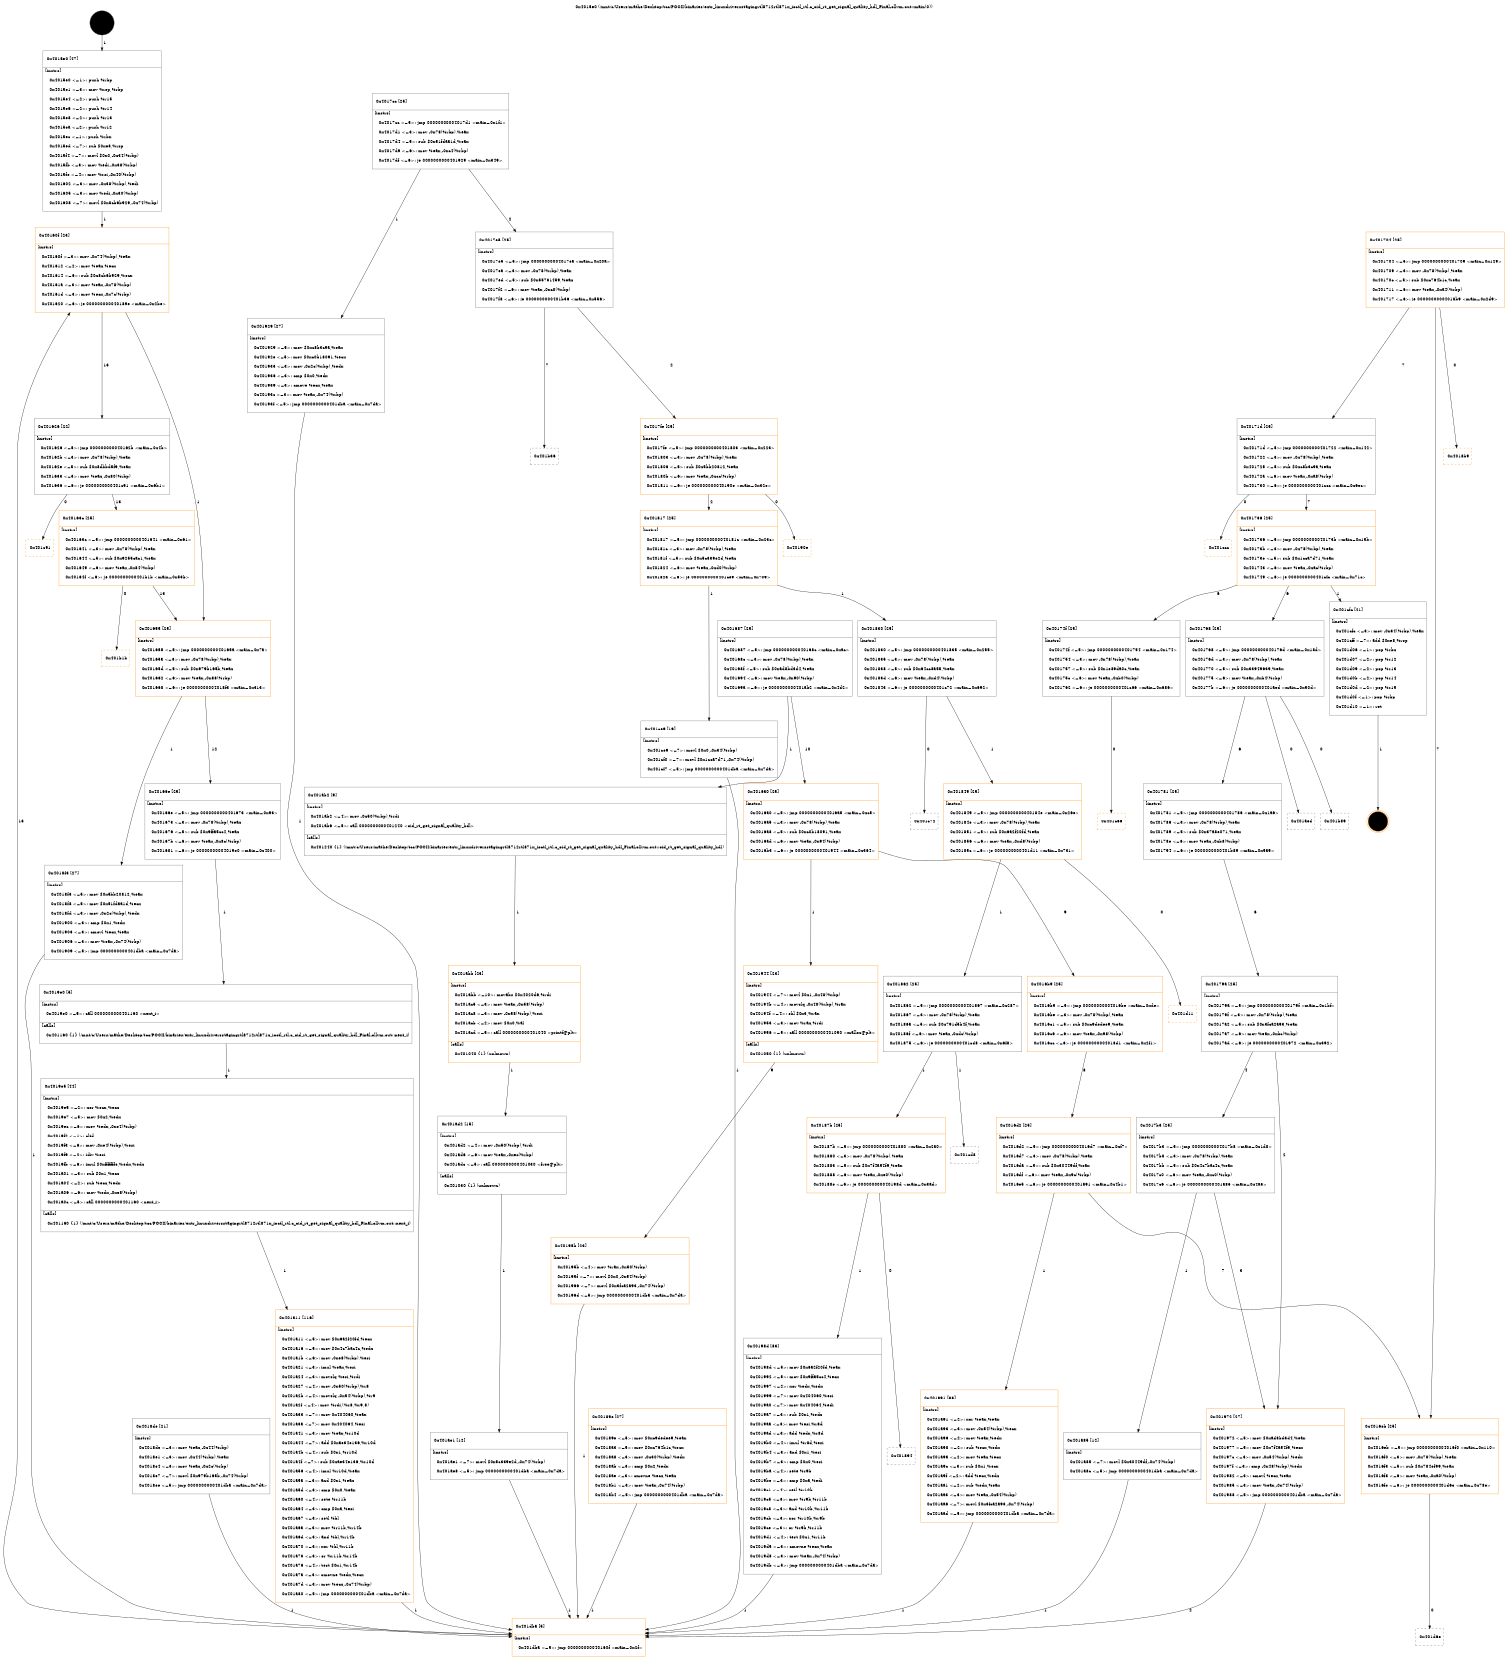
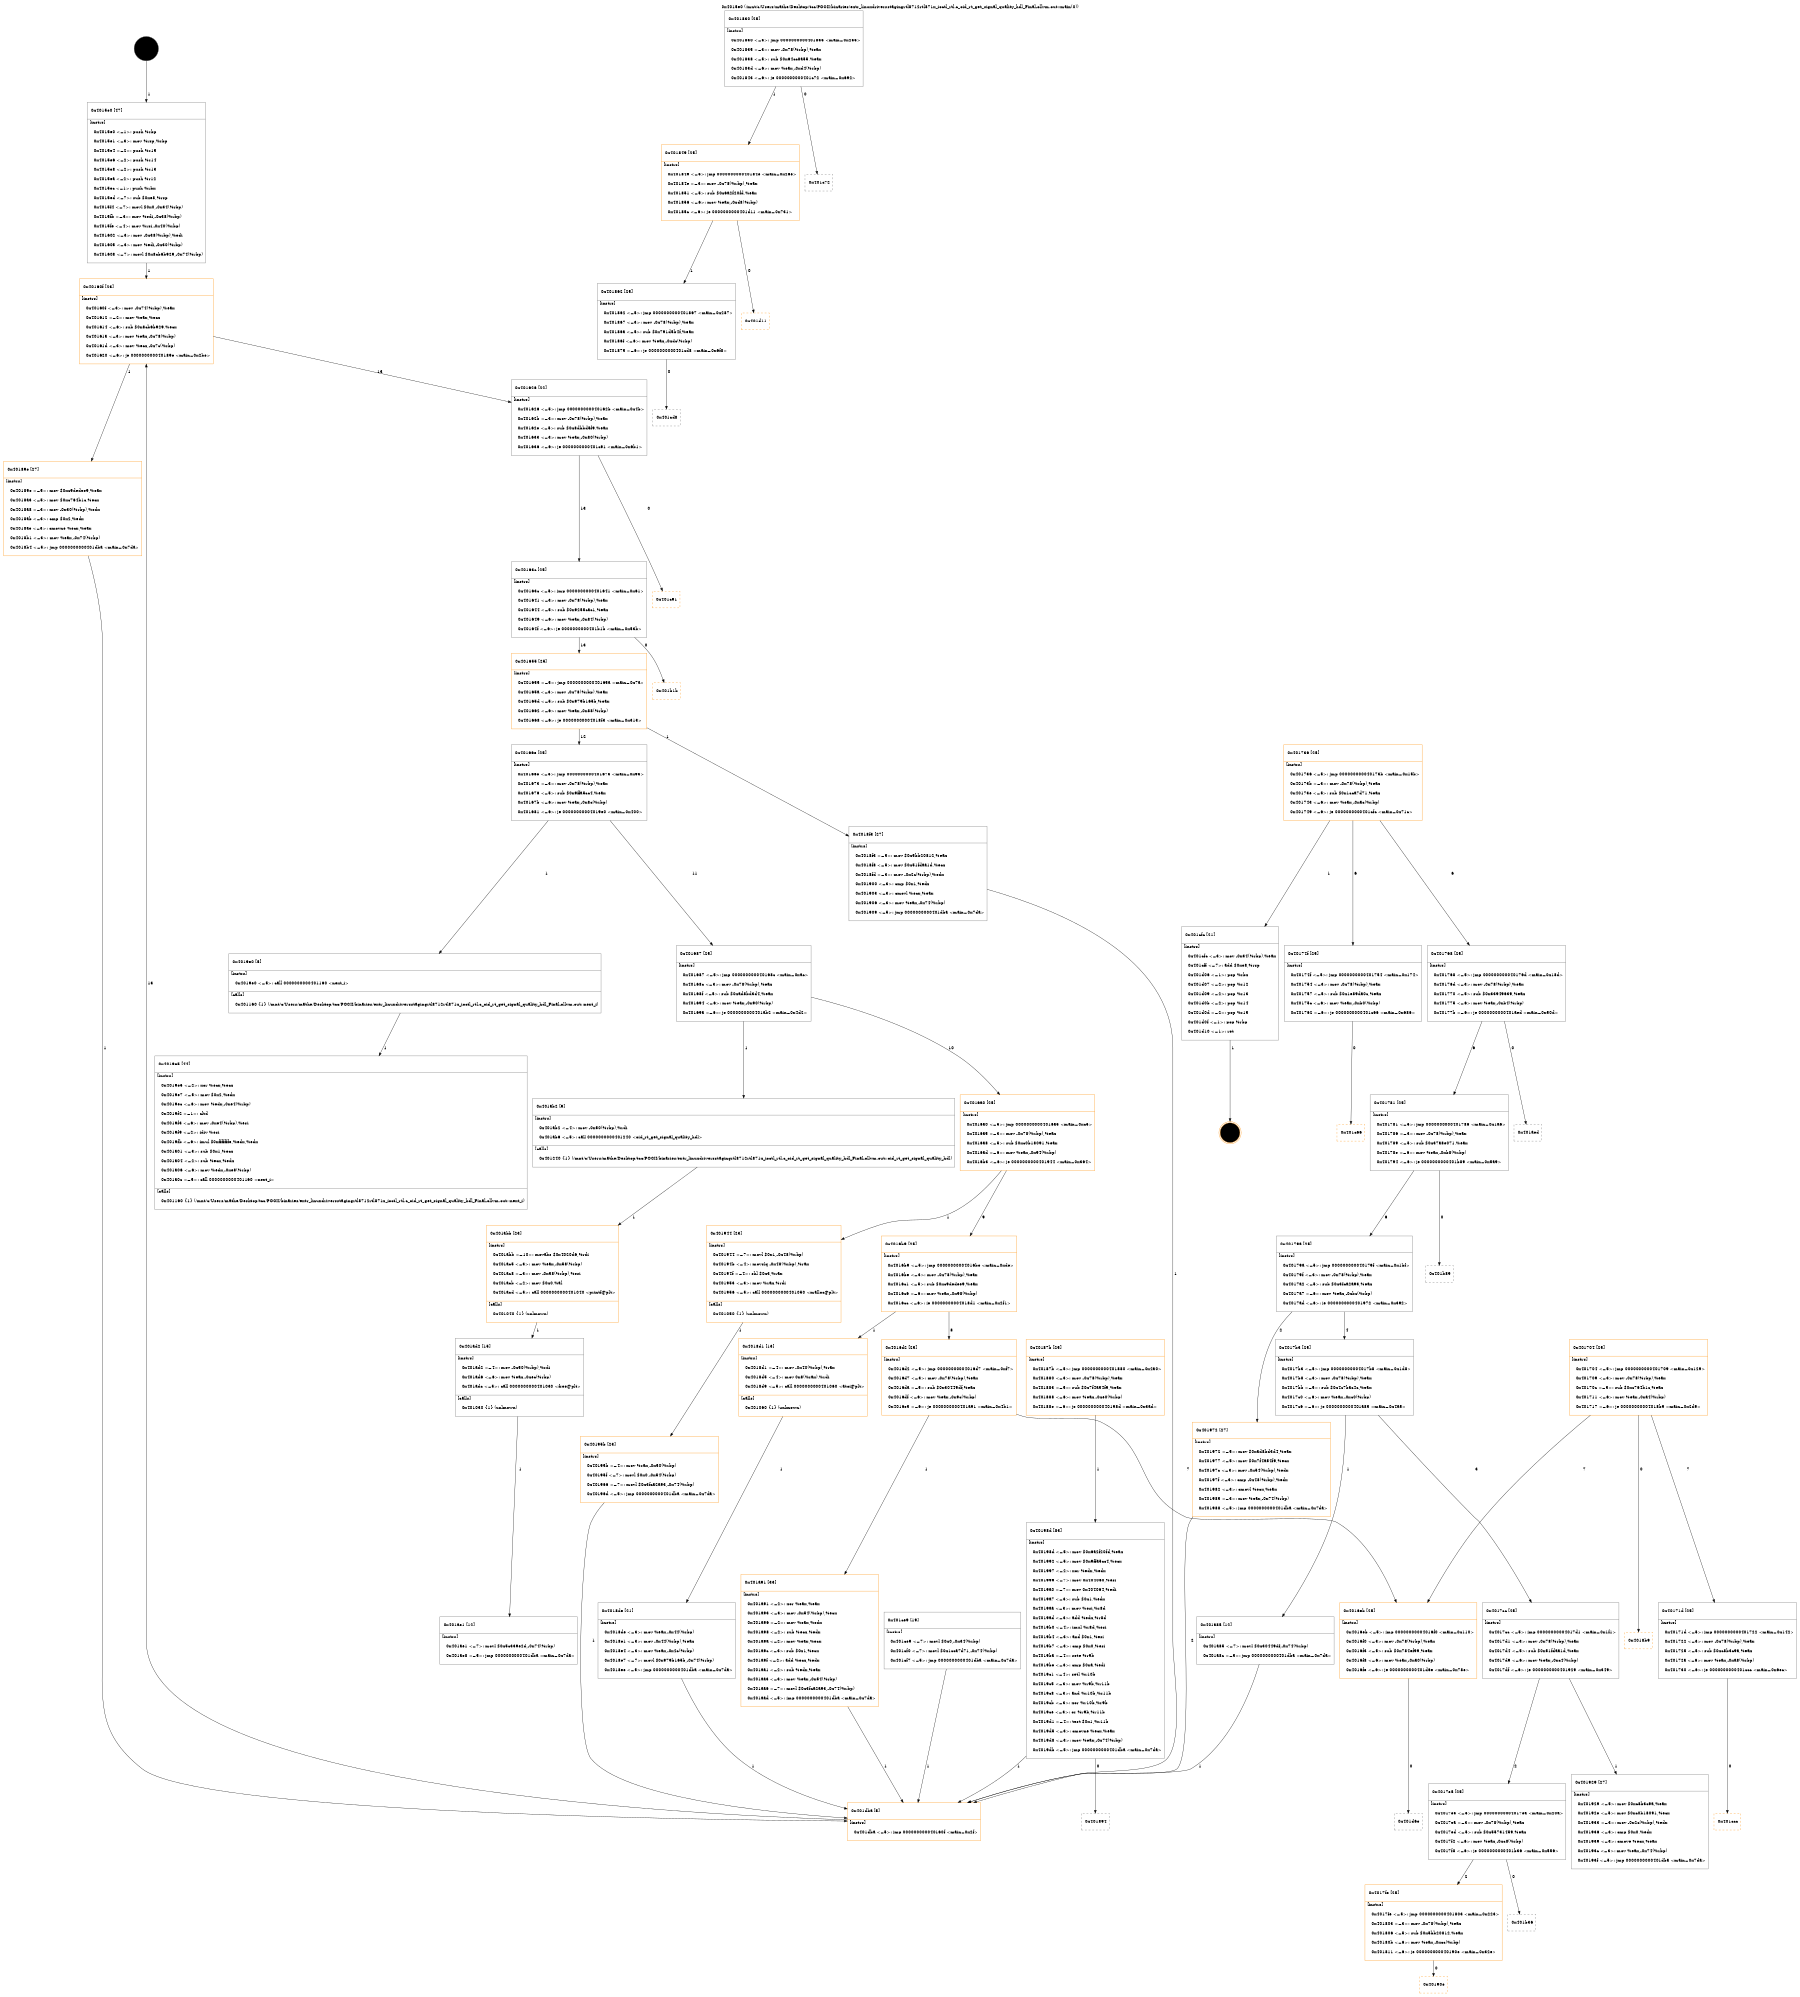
edge "0x4017e5 [25]" -> "0x401b36": label " 7" -> " 0"
edge "0x40160f [23]" -> "0x401655 [25]": now "0x40160f [23]" -> "0x40189e [27]"
edge "0x40171d [25]" -> "0x401736 [25]": removed, label "7"
node "0x40163c [25]": color darkorange -> gray40
node "0x401817 [25]": removed
edge "0x401768 [25]" -> "0x401b89": now "0x401781 [25]" -> "0x401b89"
edge "0x40166e [25]" -> "0x401687 [25]": added, label "11"
edge "0x401929 [27]" -> "0x401dba [5]": removed, label "1"
edge "0x401944 [23]" -> "0x40195b [23]": label " 9" -> " 1"
edge "0x401862 [25]" -> "0x401cd8": label " 1" -> " 0"
edge "0x401862 [25]" -> "0x40187b [25]": removed, label "1"
edge "0x4017b3 [25]" -> "0x401972 [27]": now "0x4017b3 [25]" -> "0x4017cc [25]"
edge "0x40187b [25]" -> "0x401894": now "0x40198d [83]" -> "0x401894"
node "0x4018d1 [13]": added
node "0x401a11 [116]": removed
edge "0x401ae1 [12]" -> "0x401dba [5]": removed, label "1"
